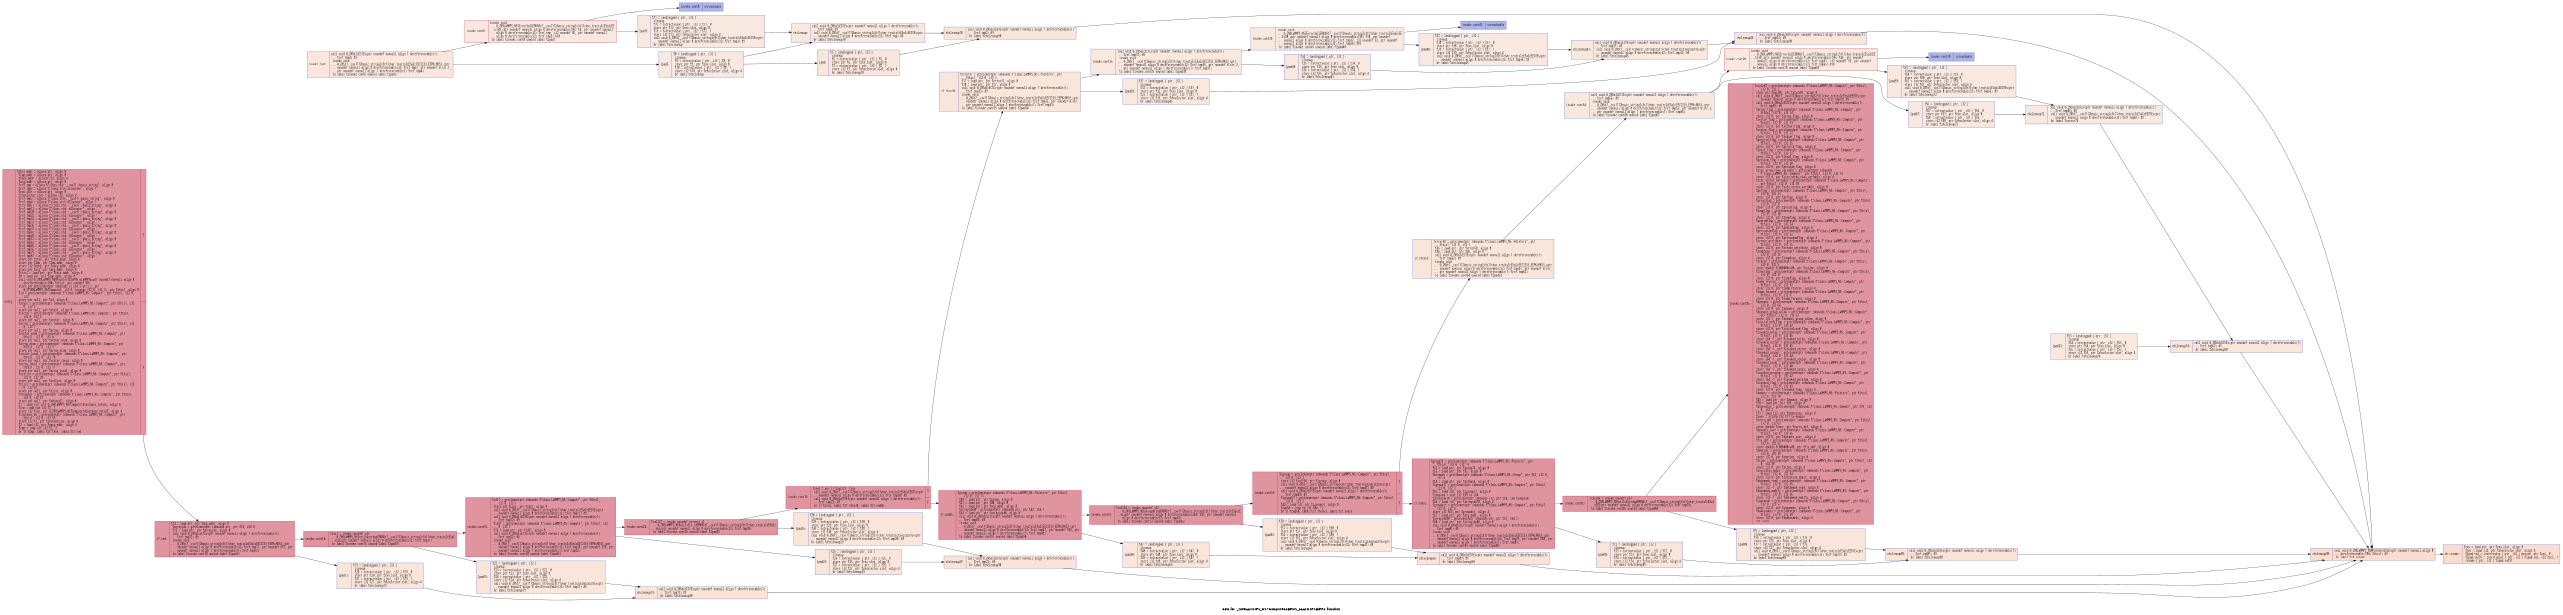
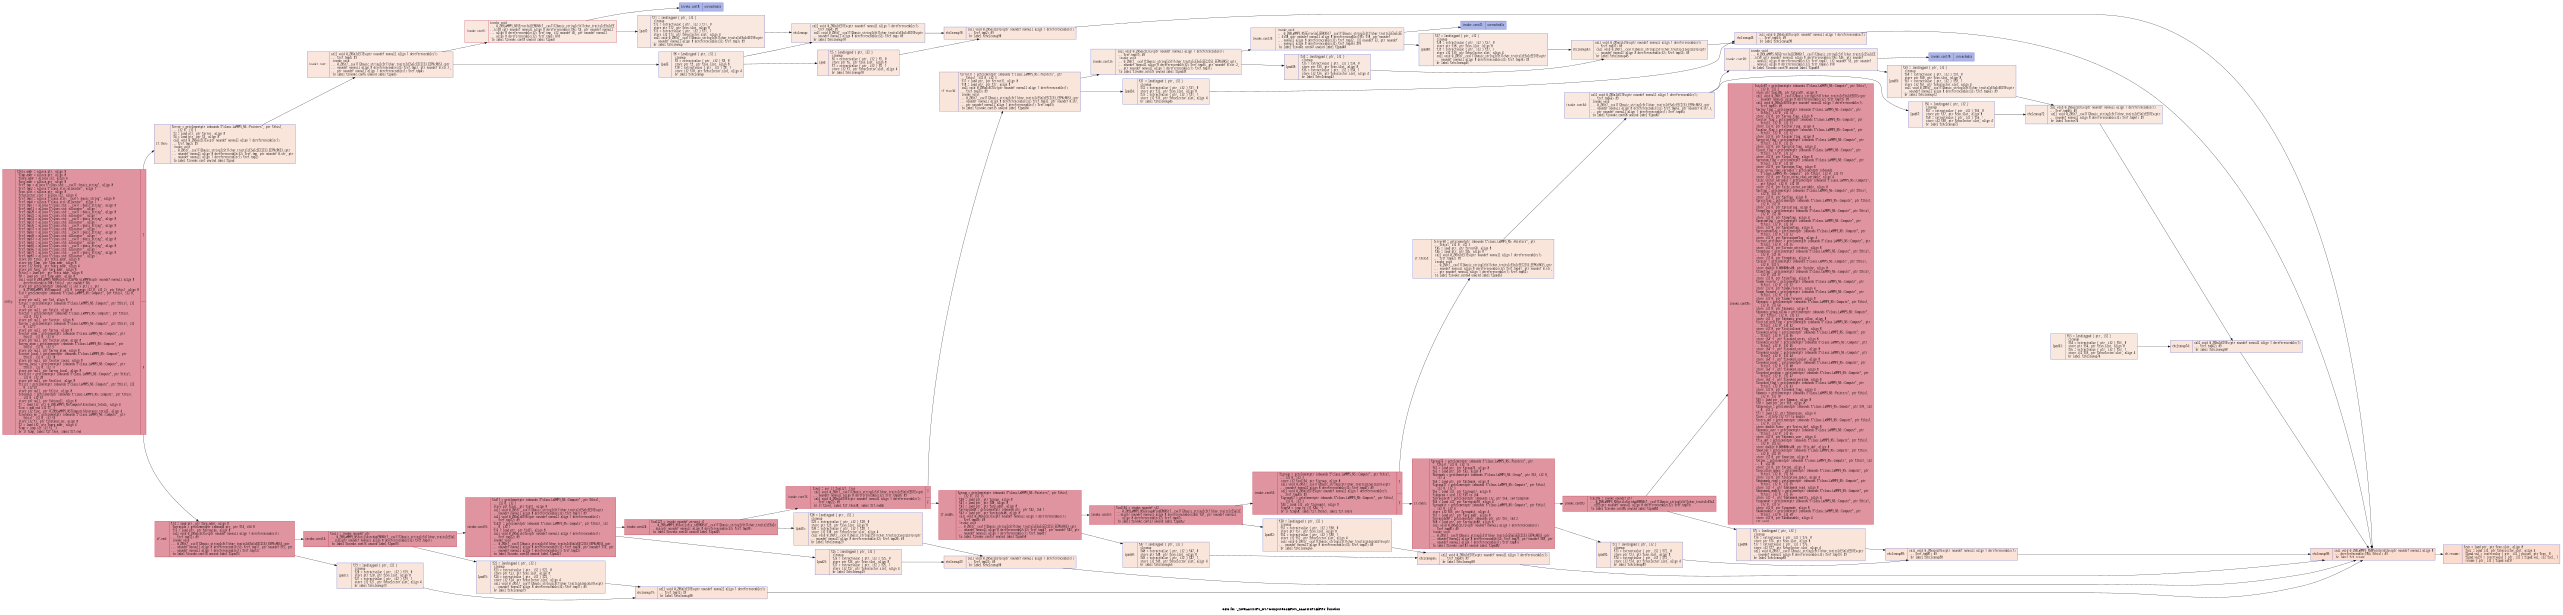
node "invoke.cont68:": color #b70d28ff -> #3d50c3ff
node "if.then:": added
